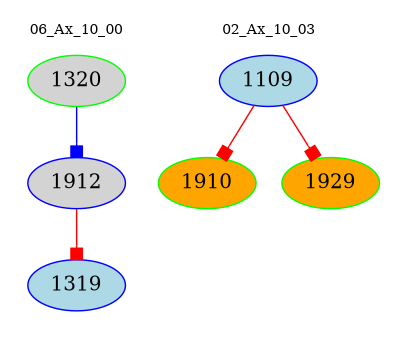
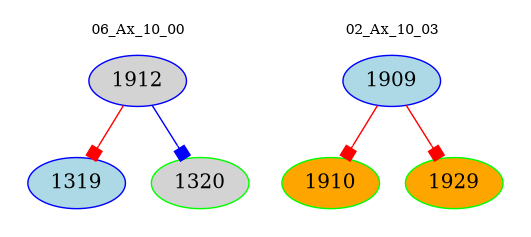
node "1109": label "1109" -> "1909"
edge "1320" -> "1912": reversed
